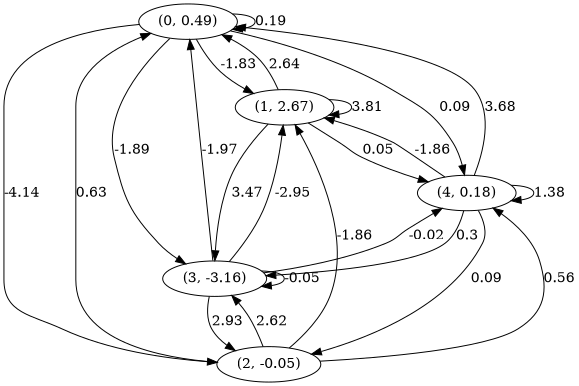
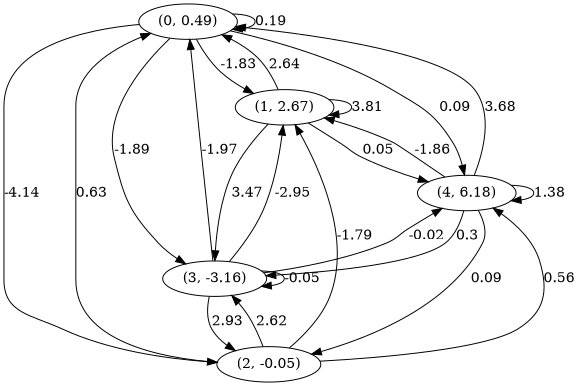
node "(4, 0.18)": label "(4, 0.18)" -> "(4, 6.18)"
edge "(2, -0.05)" -> "(1, 2.67)": label "-1.86" -> "-1.79"
